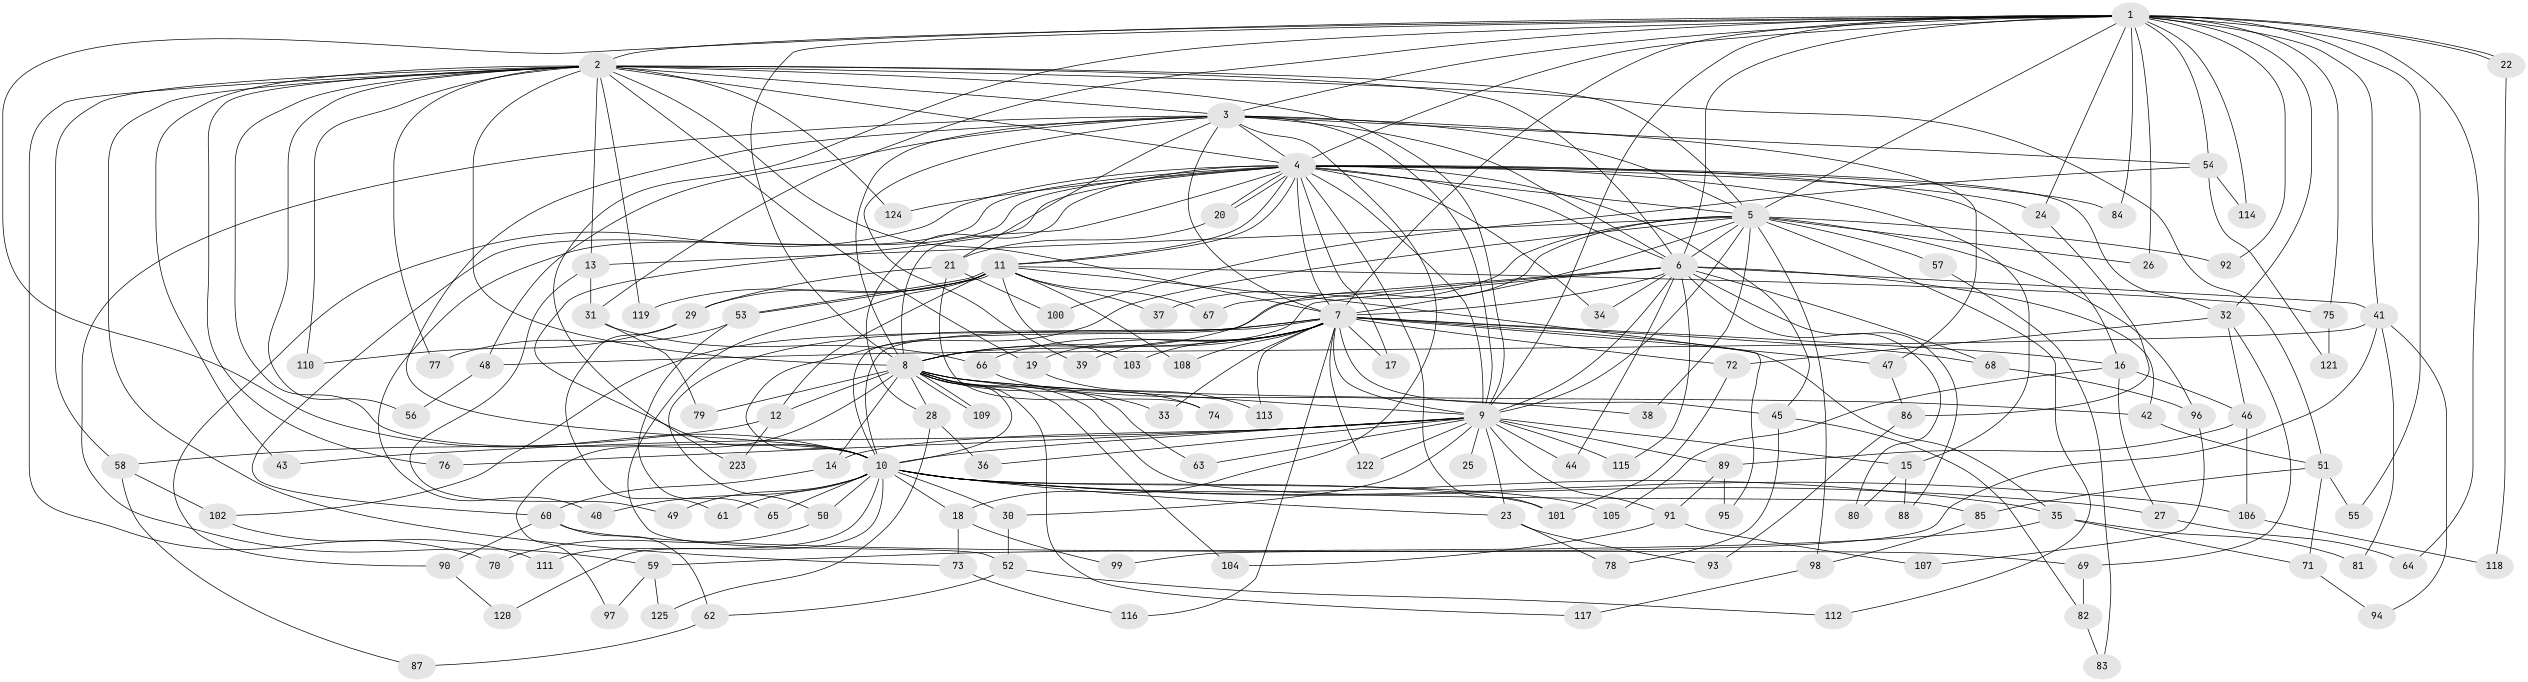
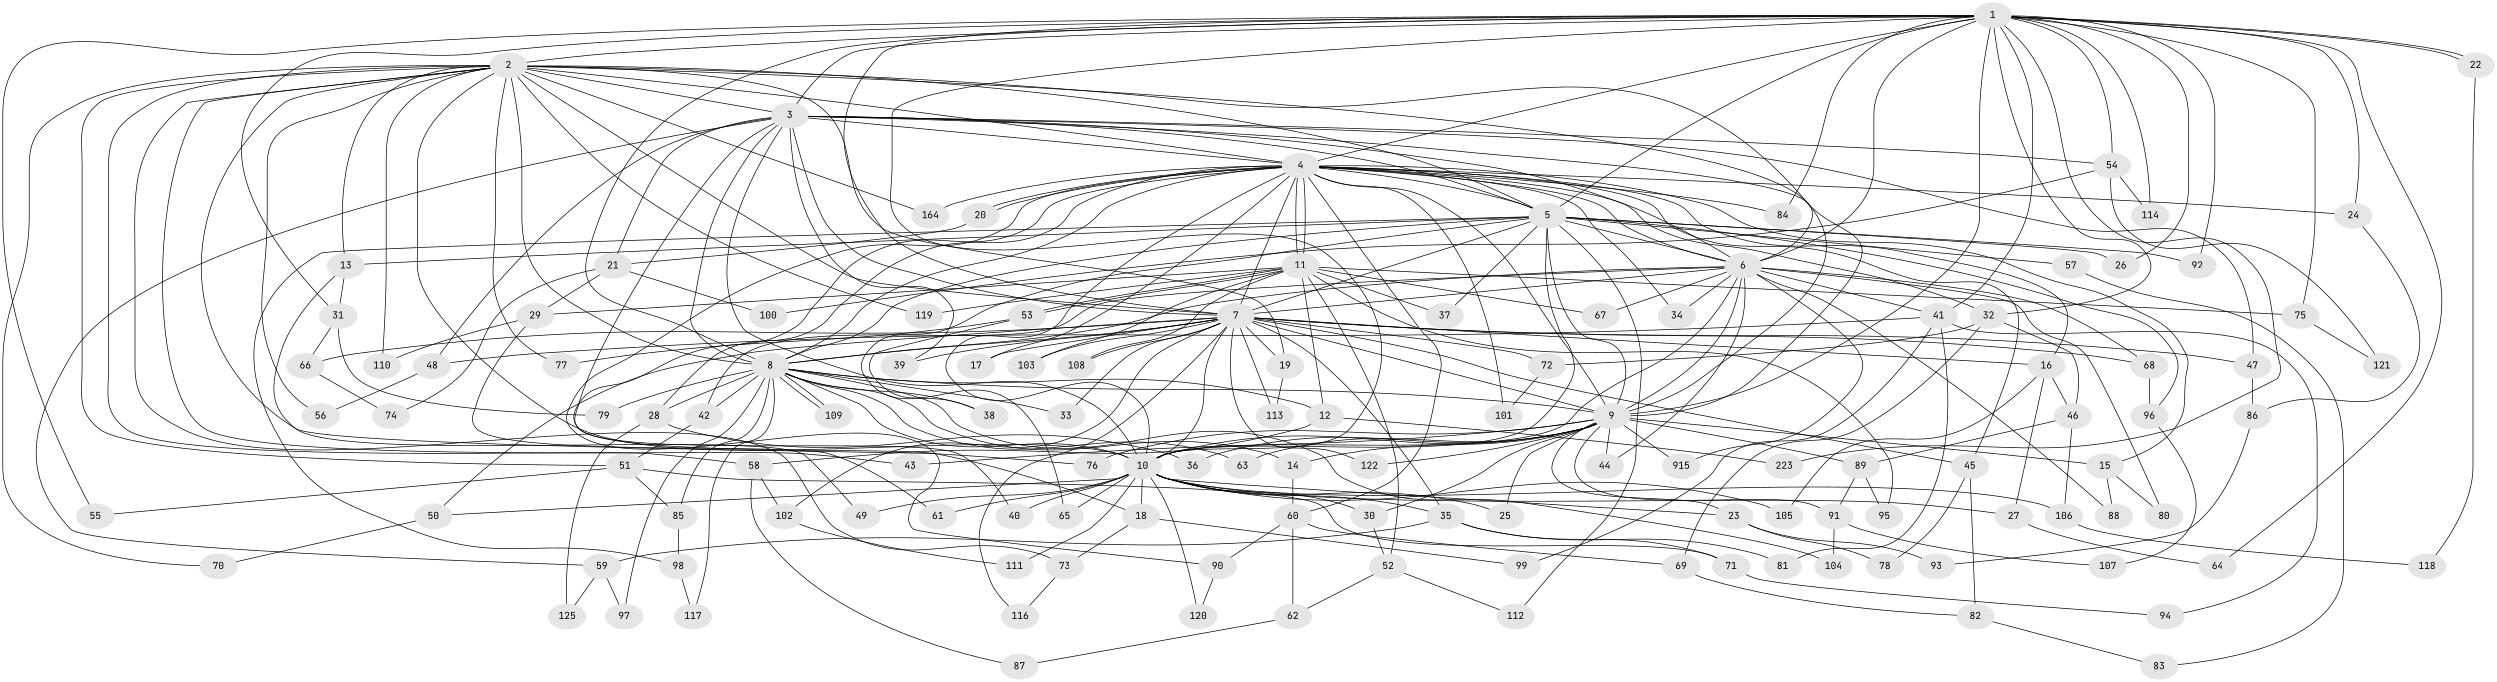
node "124": label "124" -> "164"
node "115": label "115" -> "915"
edge "10" -- "101": now "10" -- "25"
